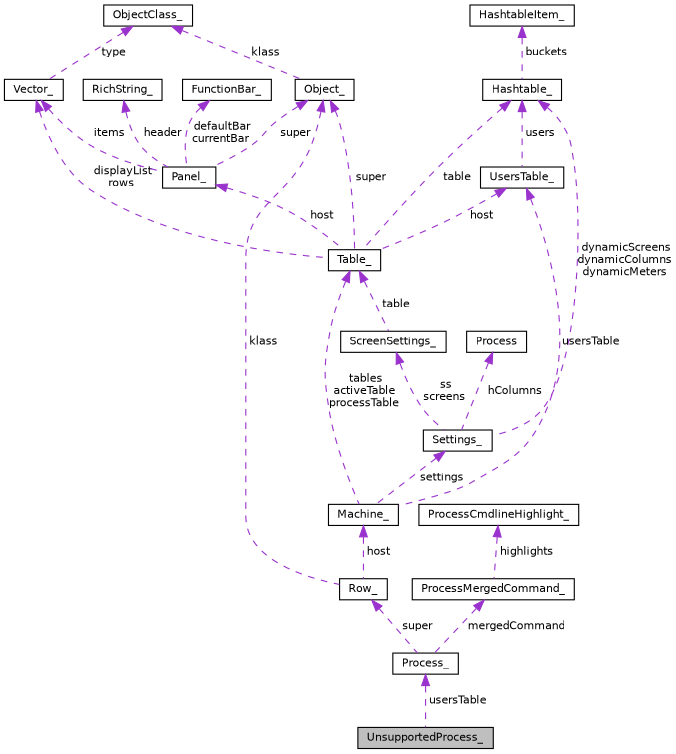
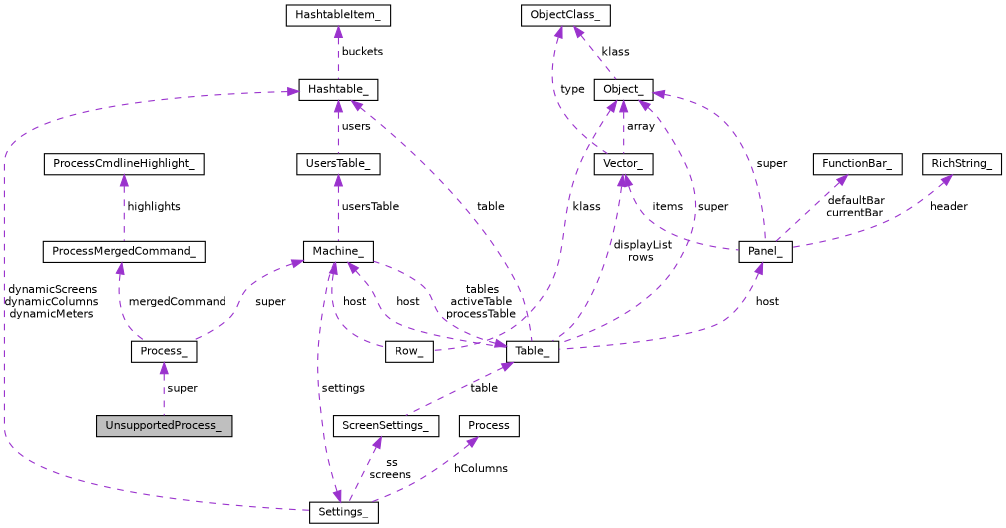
edge "Vector_" -> "Object_": added, label "array"
edge "Table_" -> "UsersTable_": now "Table_" -> "Machine_"
edge "Process_" -> "Row_": now "Process_" -> "Machine_"
edge "UnsupportedProcess_" -> "Process_": label " usersTable" -> " super"
